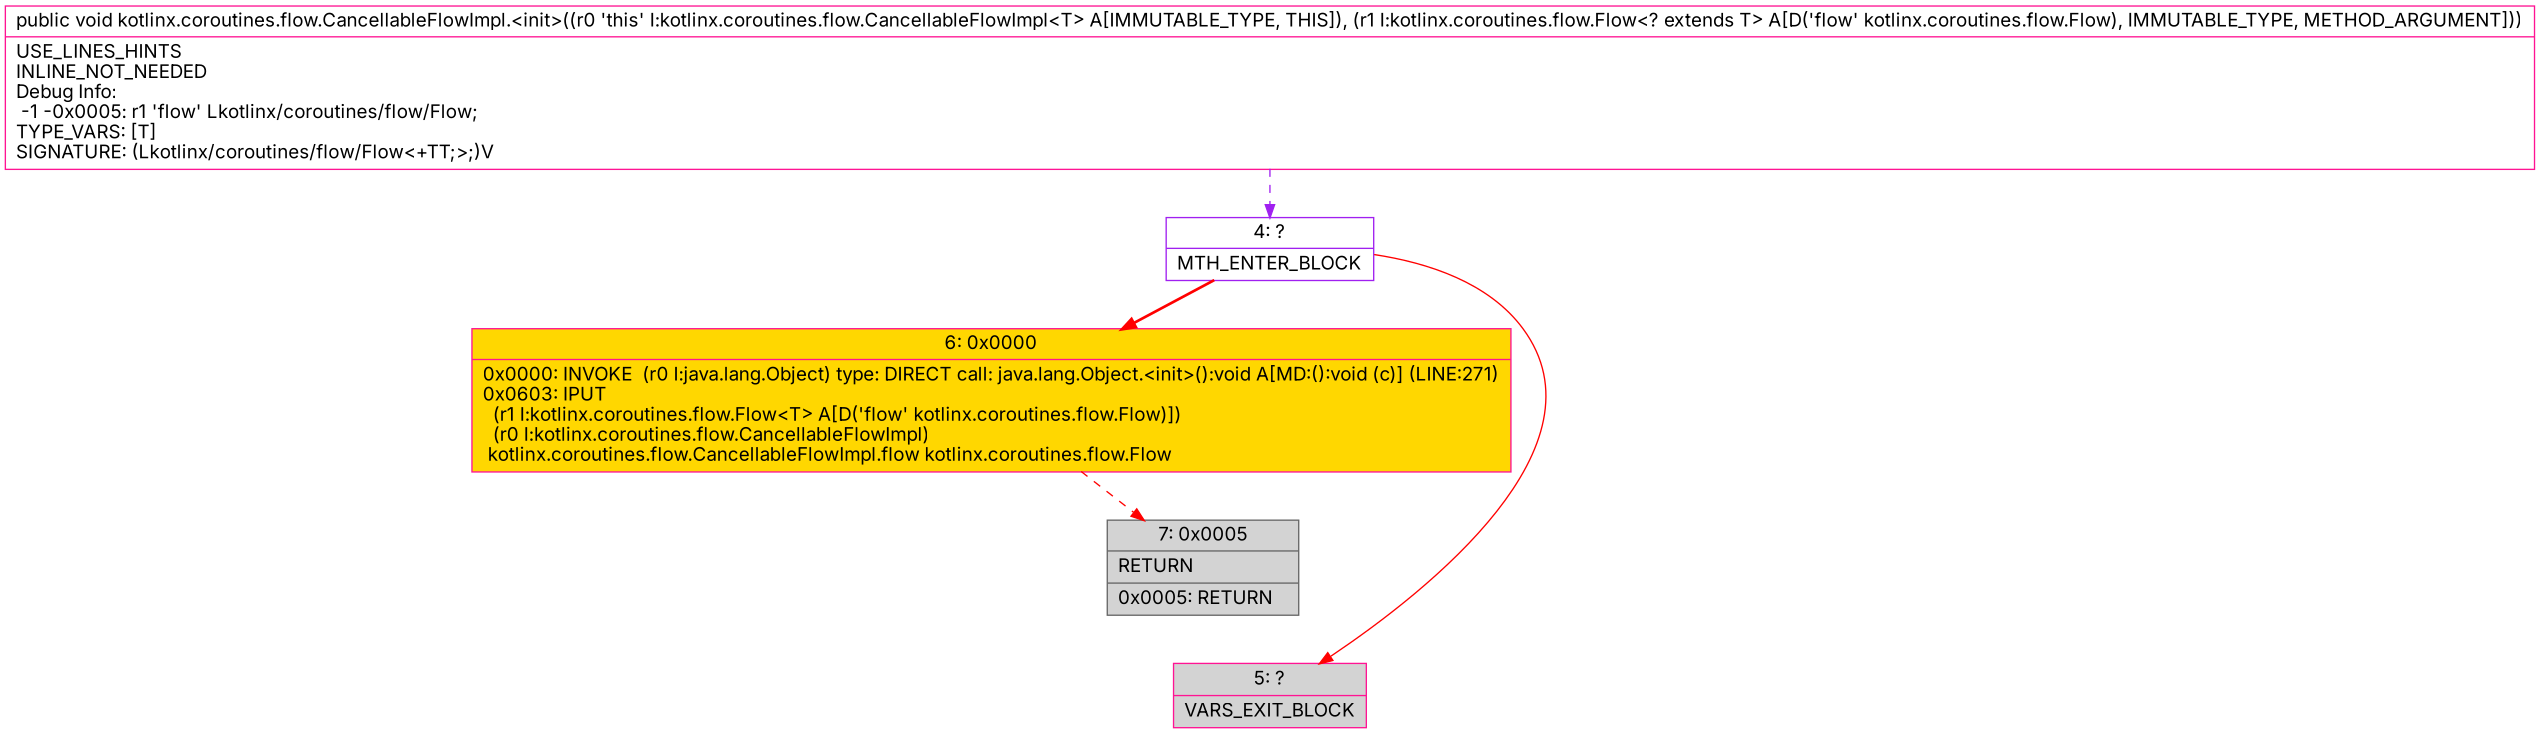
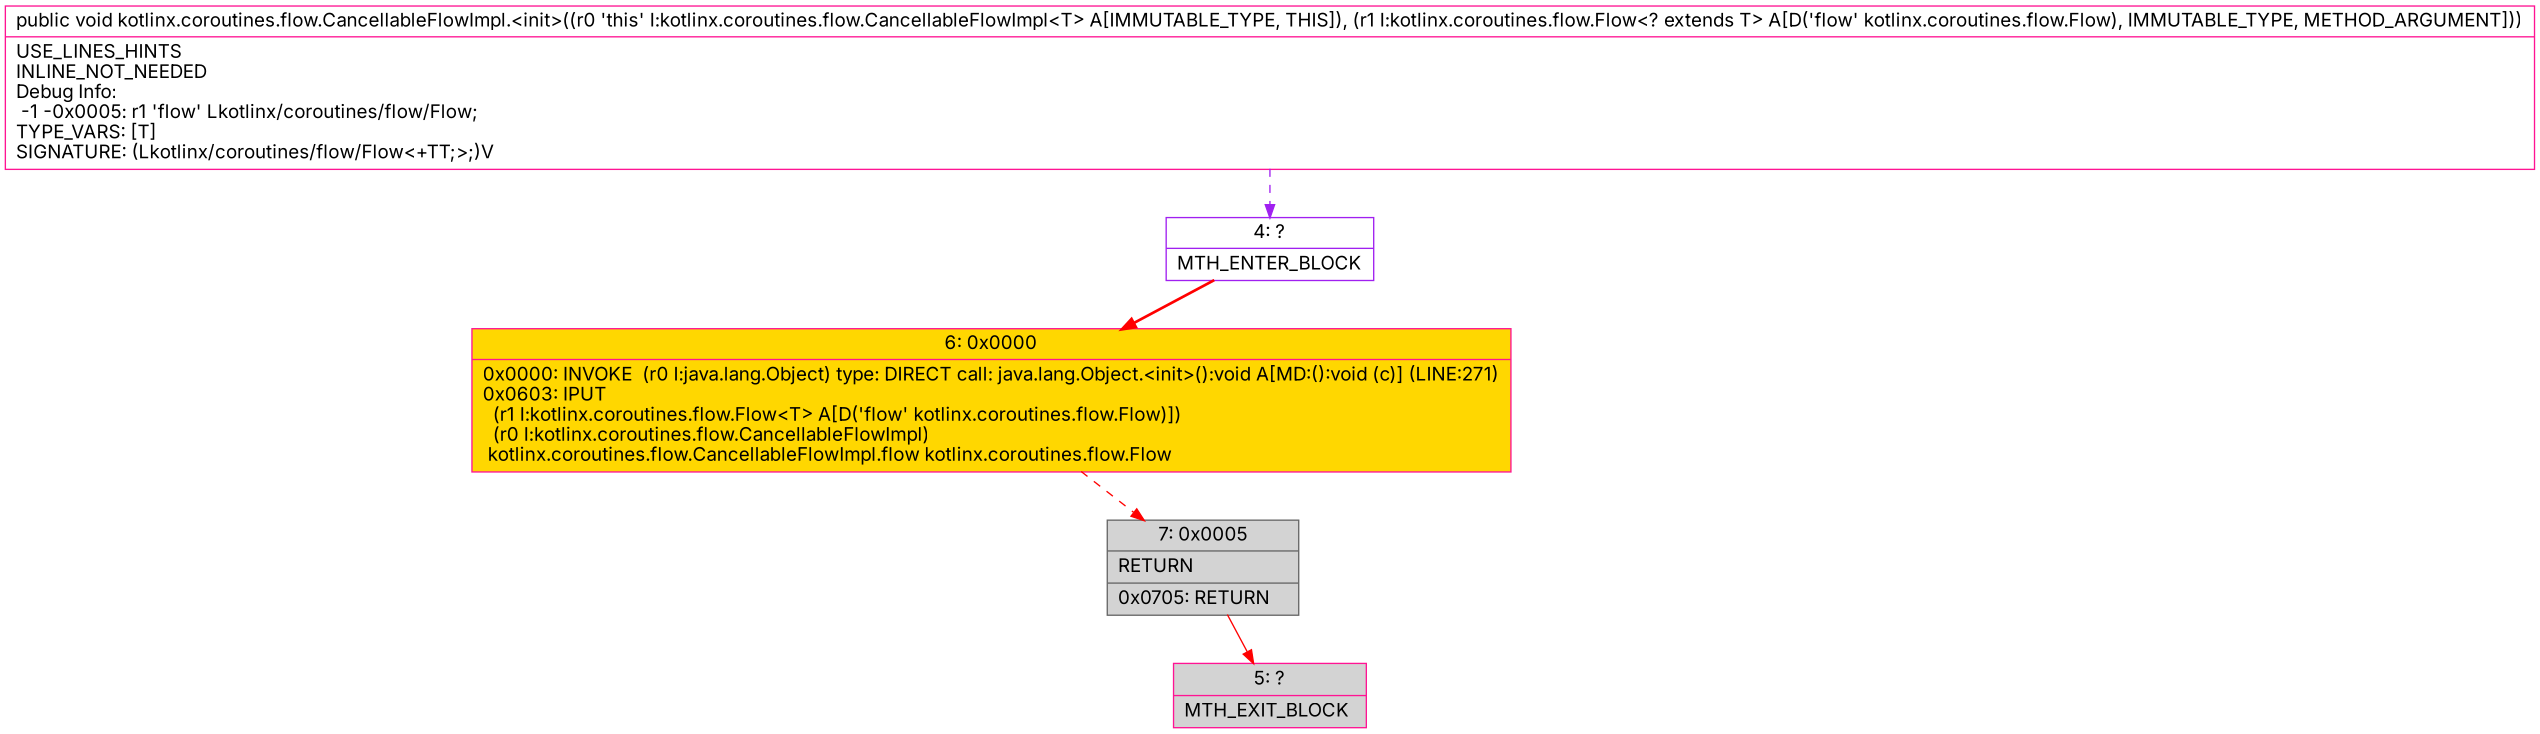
edge "4: ?" -> "5: ?": now "7: 0x0005" -> "5: ?"
node "7: 0x0005": text "0x0005: RETURN" -> "0x0705: RETURN"
node "5: ?": text "VARS_EXIT_BLOCK" -> "MTH_EXIT_BLOCK"
